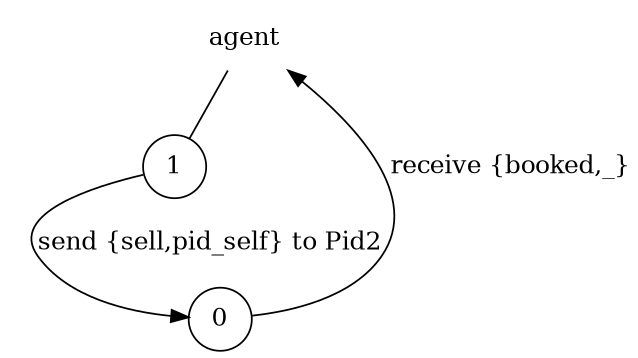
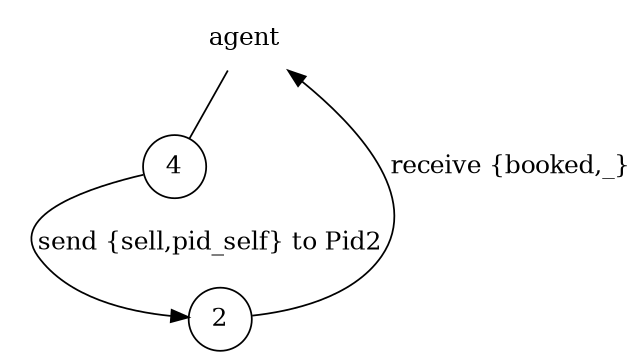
node "1": label "1" -> "4"
node "0": label "0" -> "2"
